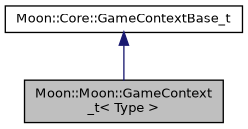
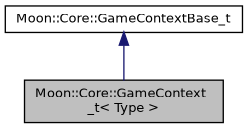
node "Moon::Moon::GameContext _t< Type >": label "Moon::Moon::GameContext _t< Type >" -> "Moon::Core::GameContext _t< Type >"
